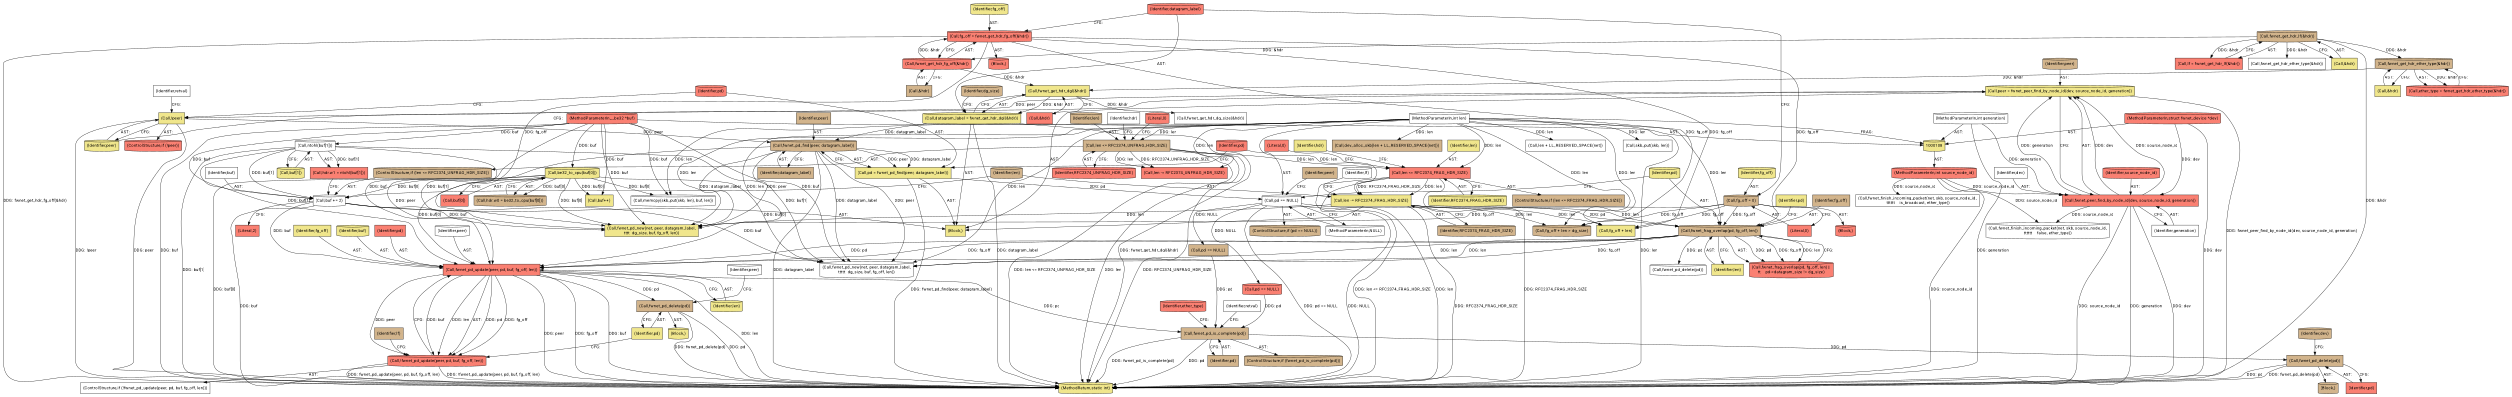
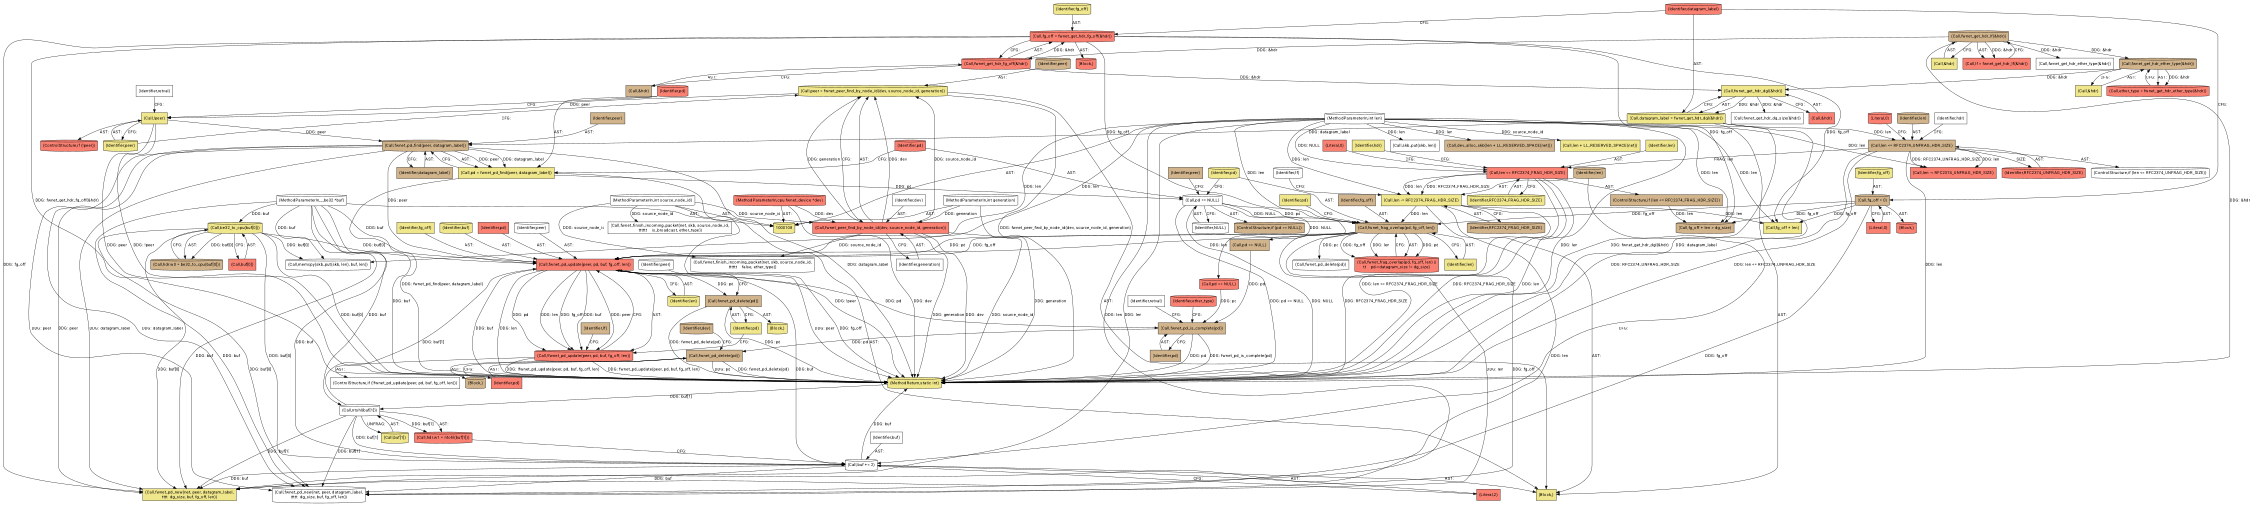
node "(Identifier,dg_size)": removed
node "(MethodParameterIn,__be32 *buf)": fillcolor salmon -> white
node "(MethodParameterIn,struct fwnet_device *dev)": label "(MethodParameterIn,struct fwnet_device *dev)" -> "(MethodParameterIn,cpu fwnet_device *dev)"
edge "(MethodParameterIn,int len)" -> "(Call,len + LL_RESERVED_SPACE(net))": label "DDG: len" -> "DDG: source_node_id"
edge "(MethodParameterIn,int len)" -> "1000108": label "FRAG: " -> "AST: "
edge "(MethodParameterIn,int len)" -> "(Call,len <= RFC2374_FRAG_HDR_SIZE)": label "DDG: len" -> "DDG: NULL"
node "(Call,len + LL_RESERVED_SPACE(net))": fillcolor white -> khaki
edge "1000108" -> "(MethodParameterIn,int source_node_id)": reversed
edge "(Call,ntohl(buf[1]))" -> "(Call,buf[1])": label "CFG: " -> "UNFRAG: "
edge "(Call,len <= RFC2374_UNFRAG_HDR_SIZE)" -> "(Identifier,RFC2374_UNFRAG_HDR_SIZE)": label "CFG: " -> "SIZE: "
edge "(Call,len <= RFC2374_UNFRAG_HDR_SIZE)" -> "(Call,len <= RFC2374_FRAG_HDR_SIZE)": label "DDG: len" -> "FRAG: len"
node "(Call,hdr.w1 = ntohl(buf[1]))": shape box -> cylinder
node "(ControlStructure,if (len <= RFC2374_UNFRAG_HDR_SIZE))": fillcolor tan -> white
node "(MethodParameterIn,int source_node_id)": fillcolor salmon -> white
node "(Identifier,source_node_id)": removed
edge "(ControlStructure,if (len <= RFC2374_UNFRAG_HDR_SIZE))" -> "(Call,buf += 2)": now "(Literal,2)" -> "(Call,buf += 2)"
node "(Call,buf++)": removed
edge "(Call,len -= RFC2374_FRAG_HDR_SIZE)" -> "(Call,fg_off + len > dg_size)": now "(ControlStructure,if (len <= RFC2374_FRAG_HDR_SIZE))" -> "(Call,fg_off + len > dg_size)"
node "(MethodParameterIn,NULL)": label "(MethodParameterIn,NULL)" -> "(Identifier,NULL)"
edge "(MethodParameterIn,int source_node_id)" -> "(MethodReturn,static int)": label "DDG: source_node_id" -> "DDG: !peer"
edge "(Call,ntohl(buf[1]))" -> "(MethodReturn,static int)": reversed
node "(ControlStructure,if (fwnet_pd_is_complete(pd)))": removed
